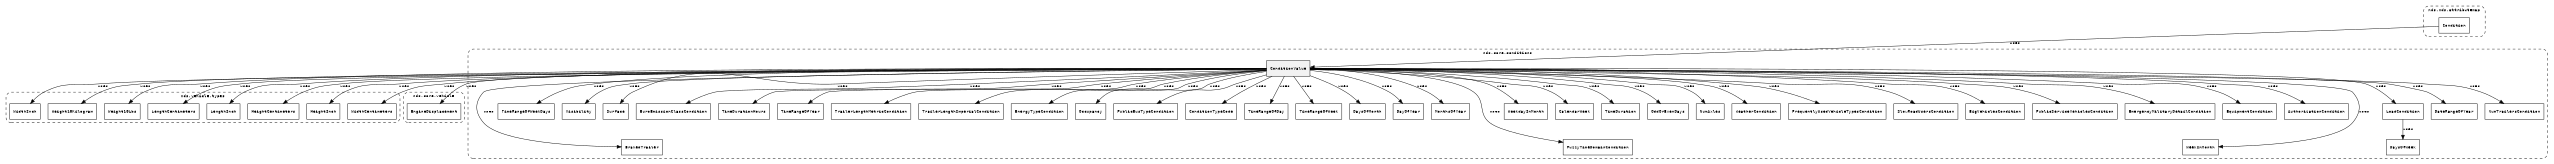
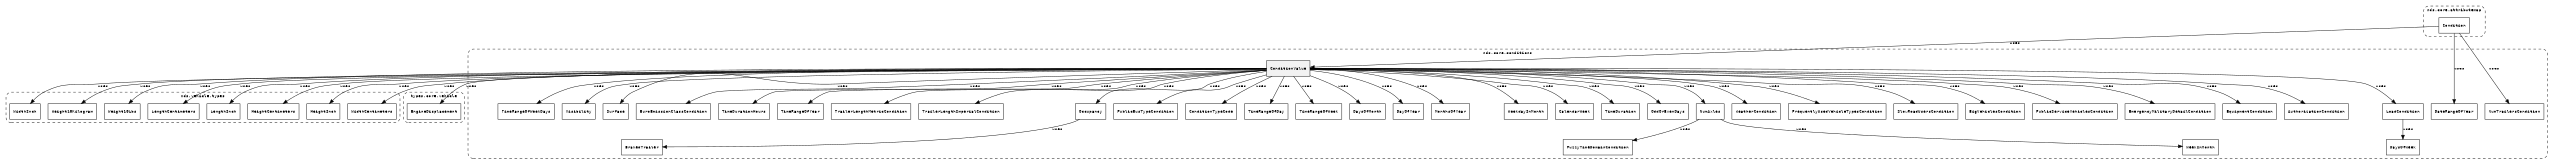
cluster "nds.nds.attributemap": label "nds.nds.attributemap" -> "nds.core.attributemap"
edge "ConditionValue" -> "DateRangeOfYear": now "Condition" -> "DateRangeOfYear"
edge "ConditionValue" -> "NumTrailersCondition": now "Condition" -> "NumTrailersCondition"
edge "ConditionValue" -> "FuzzyTimeDomainCondition": now "NumAxles" -> "FuzzyTimeDomainCondition"
edge "ConditionValue" -> "WeekInMonth": now "NumAxles" -> "WeekInMonth"
edge "ConditionValue" -> "BrakedTrailer": now "Occupancy" -> "BrakedTrailer"
cluster "nds.core.vehicle": label "nds.core.vehicle" -> "types.core.vehicle"
node "EnergyTypeCondition": removed
